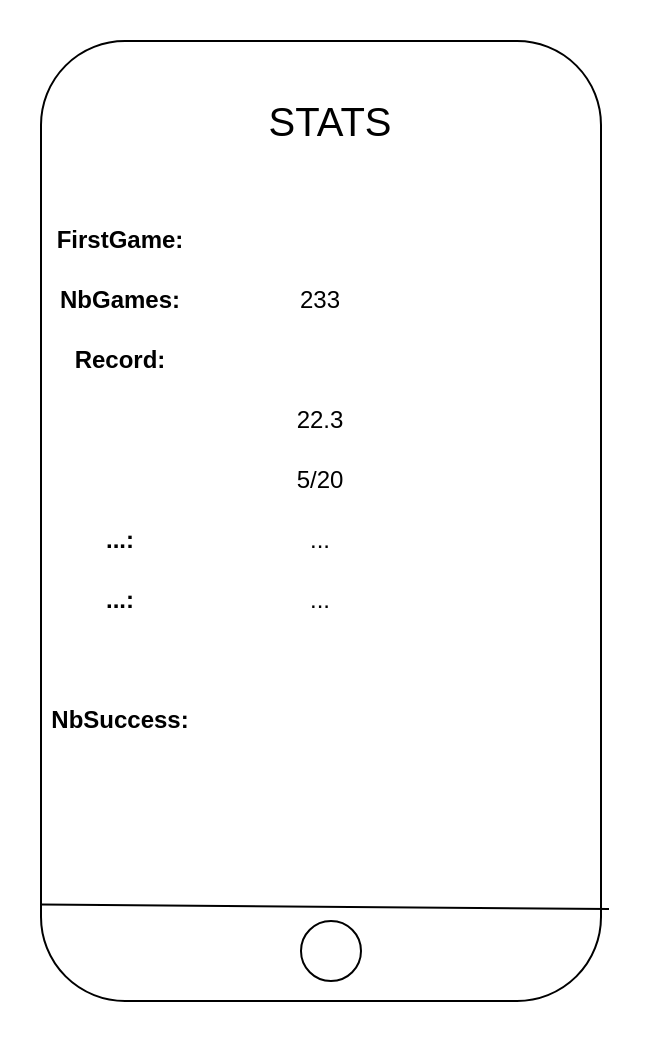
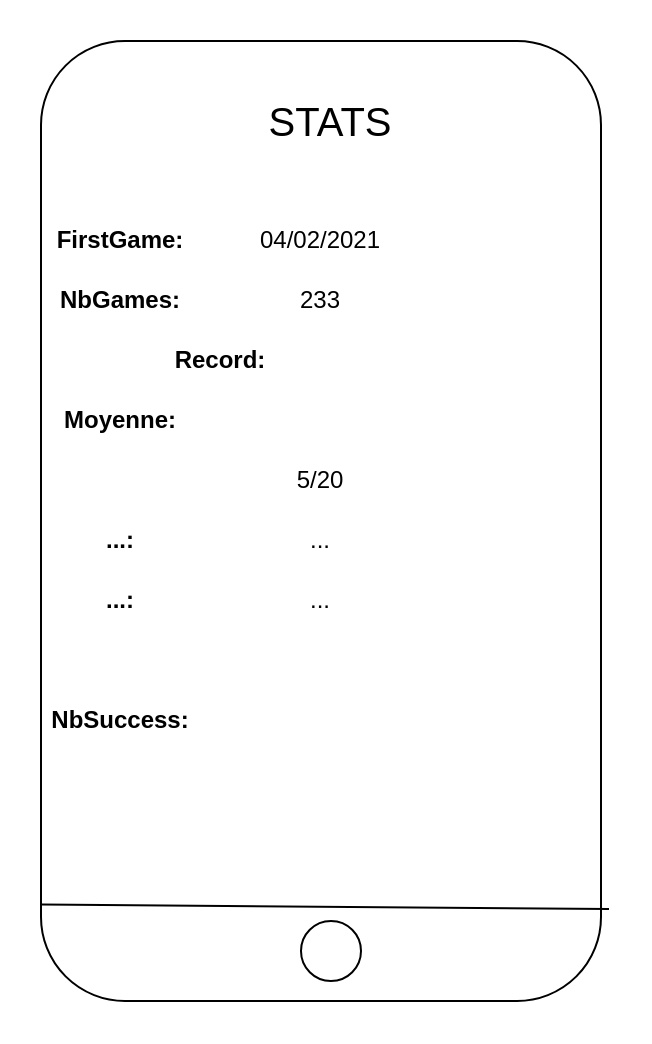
node "04/02/2021": added
node "Record:": moved (121, 361) -> (221, 361)
node "Moyenne:": added
node "22.3": removed
